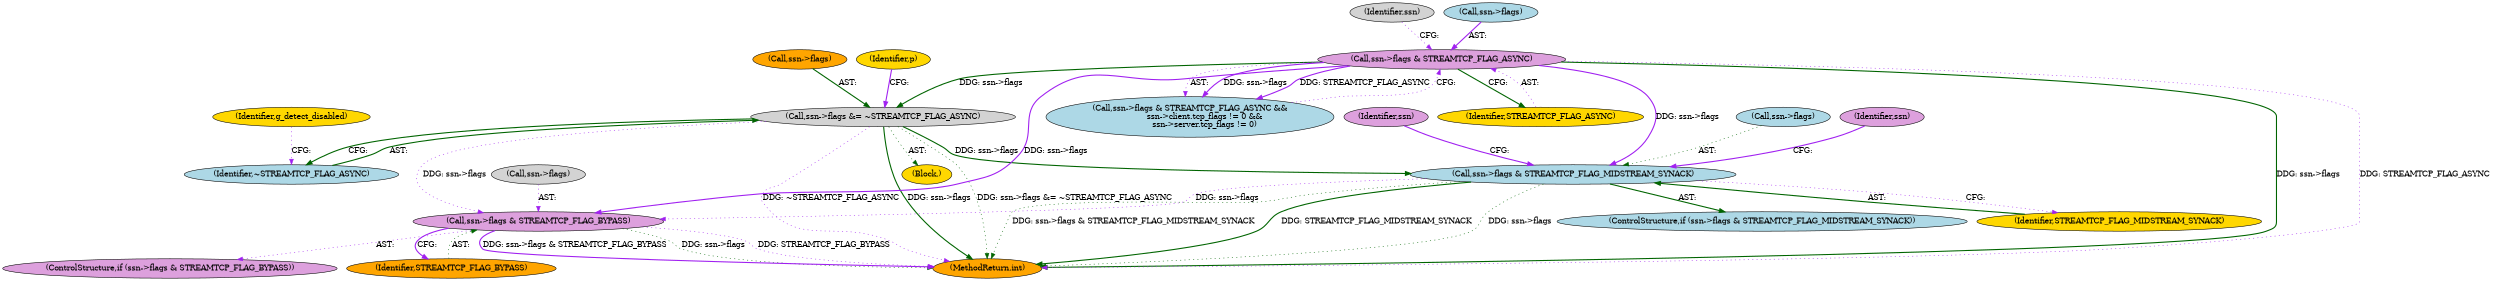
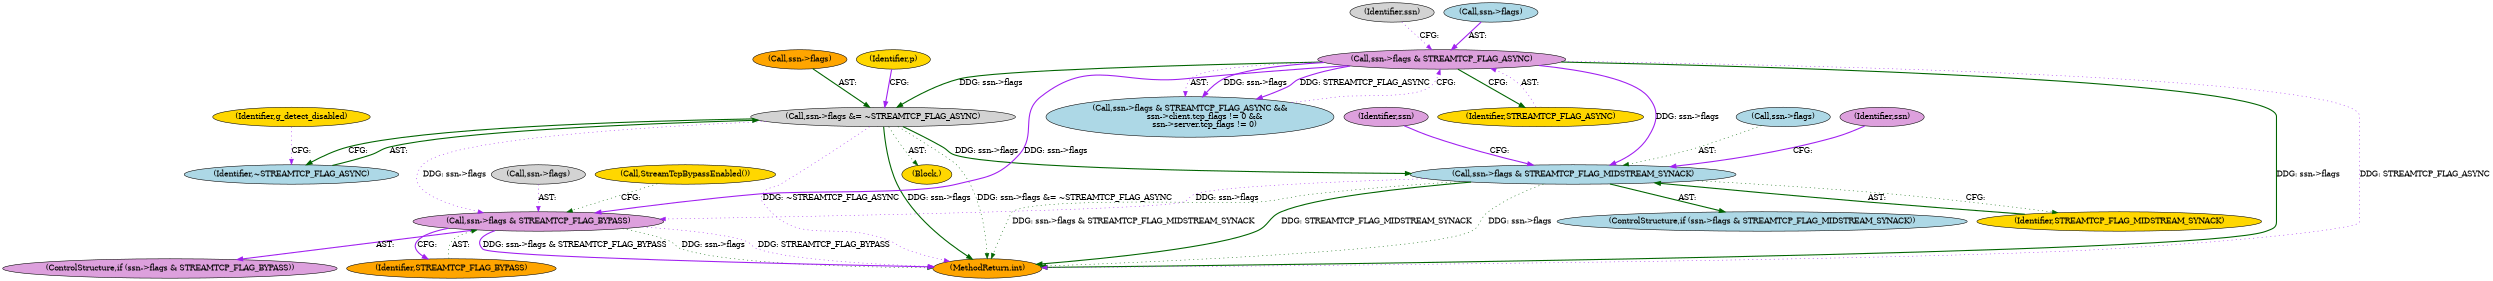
node "(Call,StreamTcpBypassEnabled())": added
edge "(Call,ssn->flags & STREAMTCP_FLAG_MIDSTREAM_SYNACK)" -> "(Identifier,STREAMTCP_FLAG_MIDSTREAM_SYNACK)": color purple -> darkgreen
edge "(Call,ssn->flags & STREAMTCP_FLAG_BYPASS)" -> "(ControlStructure,if (ssn->flags & STREAMTCP_FLAG_BYPASS))": style dotted -> bold
